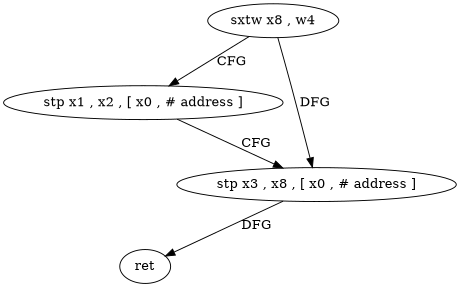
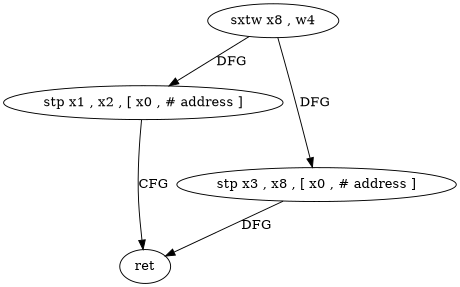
edge "sxtw x8 , w4" -> "stp x1 , x2 , [ x0 , # address ]": label "CFG" -> "DFG"
edge "stp x1 , x2 , [ x0 , # address ]" -> "stp x3 , x8 , [ x0 , # address ]": now "stp x1 , x2 , [ x0 , # address ]" -> "ret"
